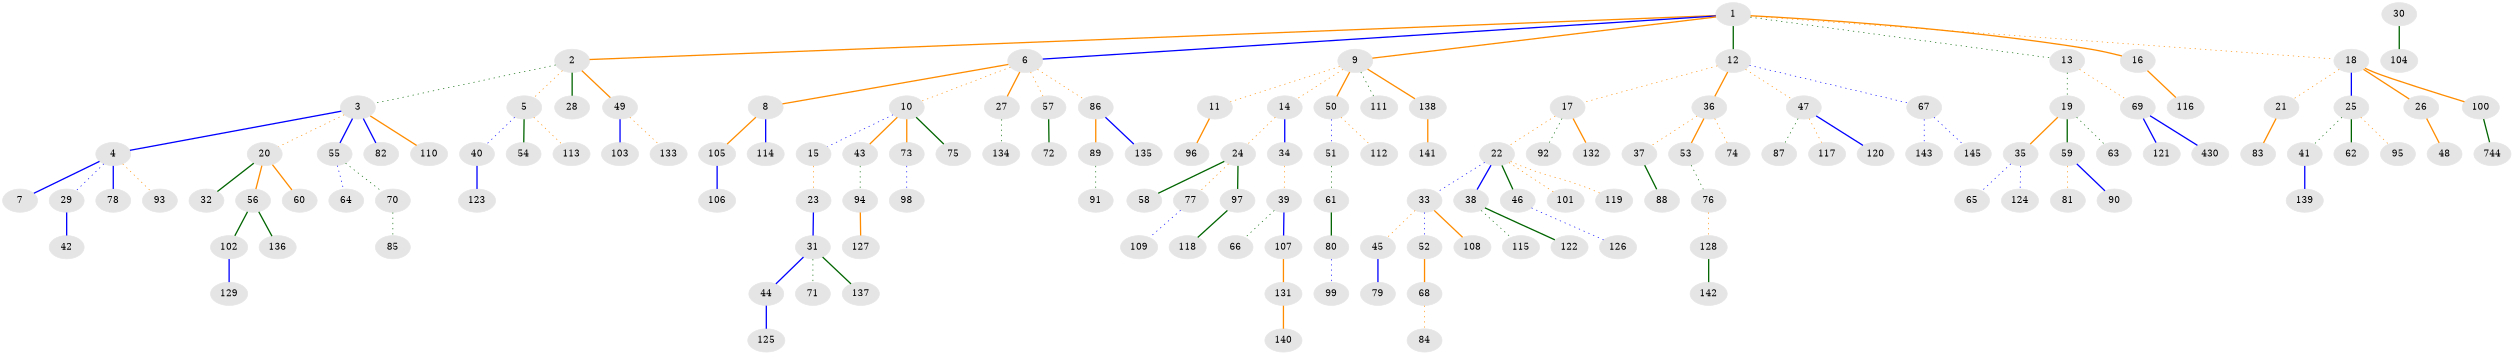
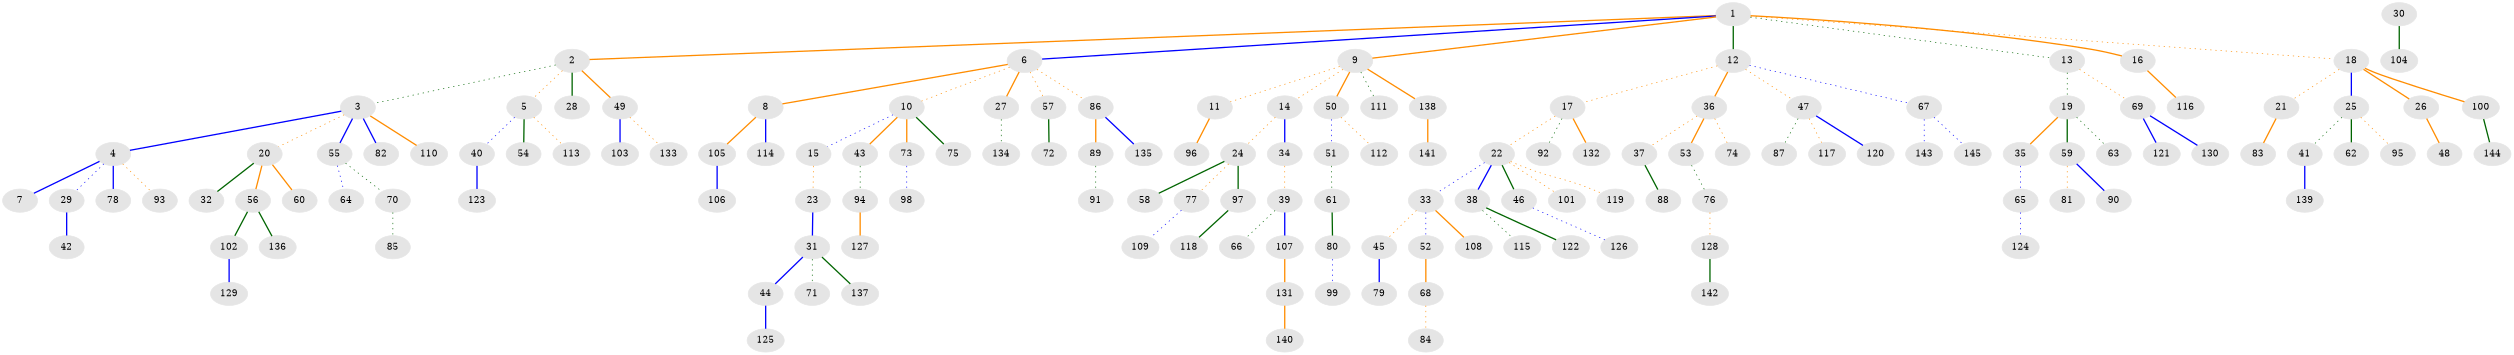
node "430": label "430" -> "130"
node "744": label "744" -> "144"
edge "35" -- "124": now "65" -- "124"
